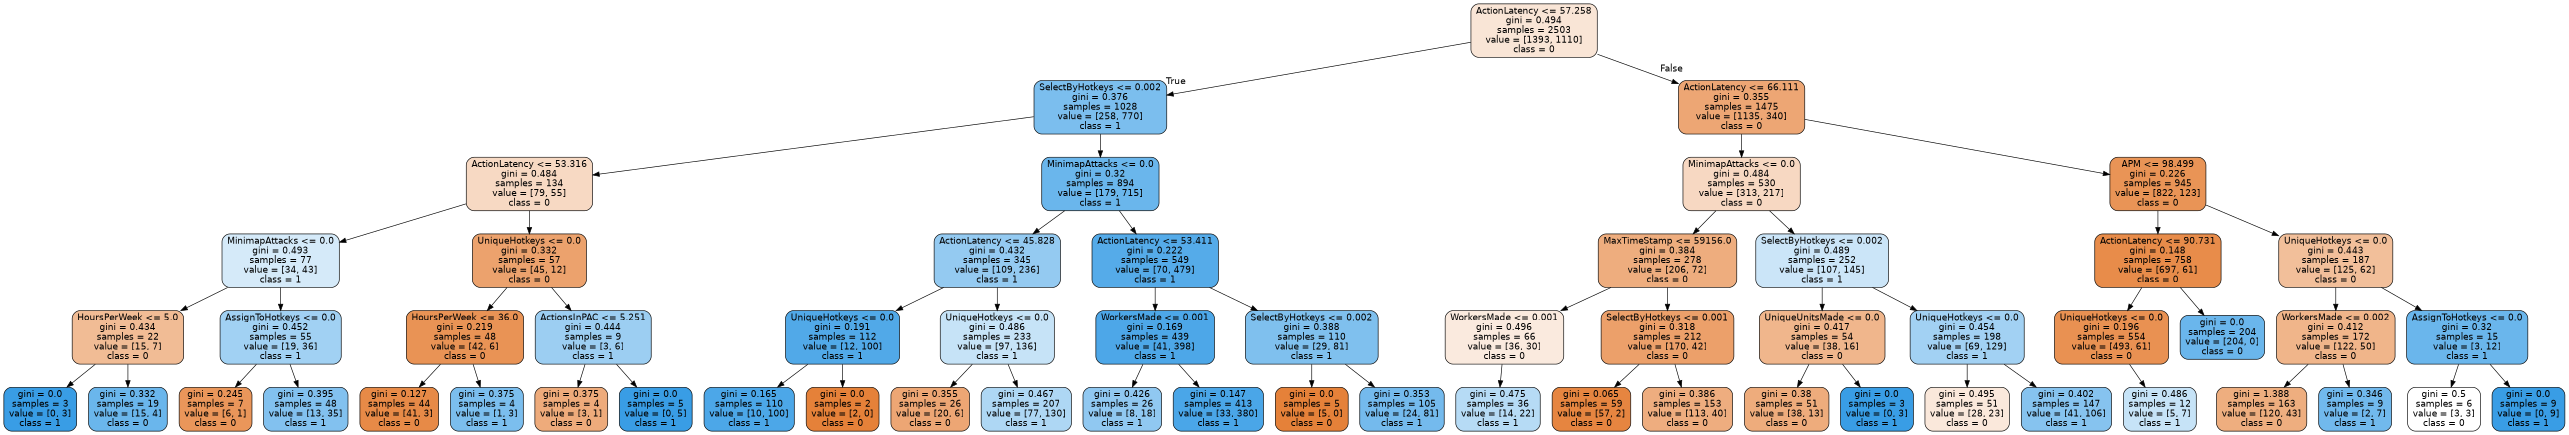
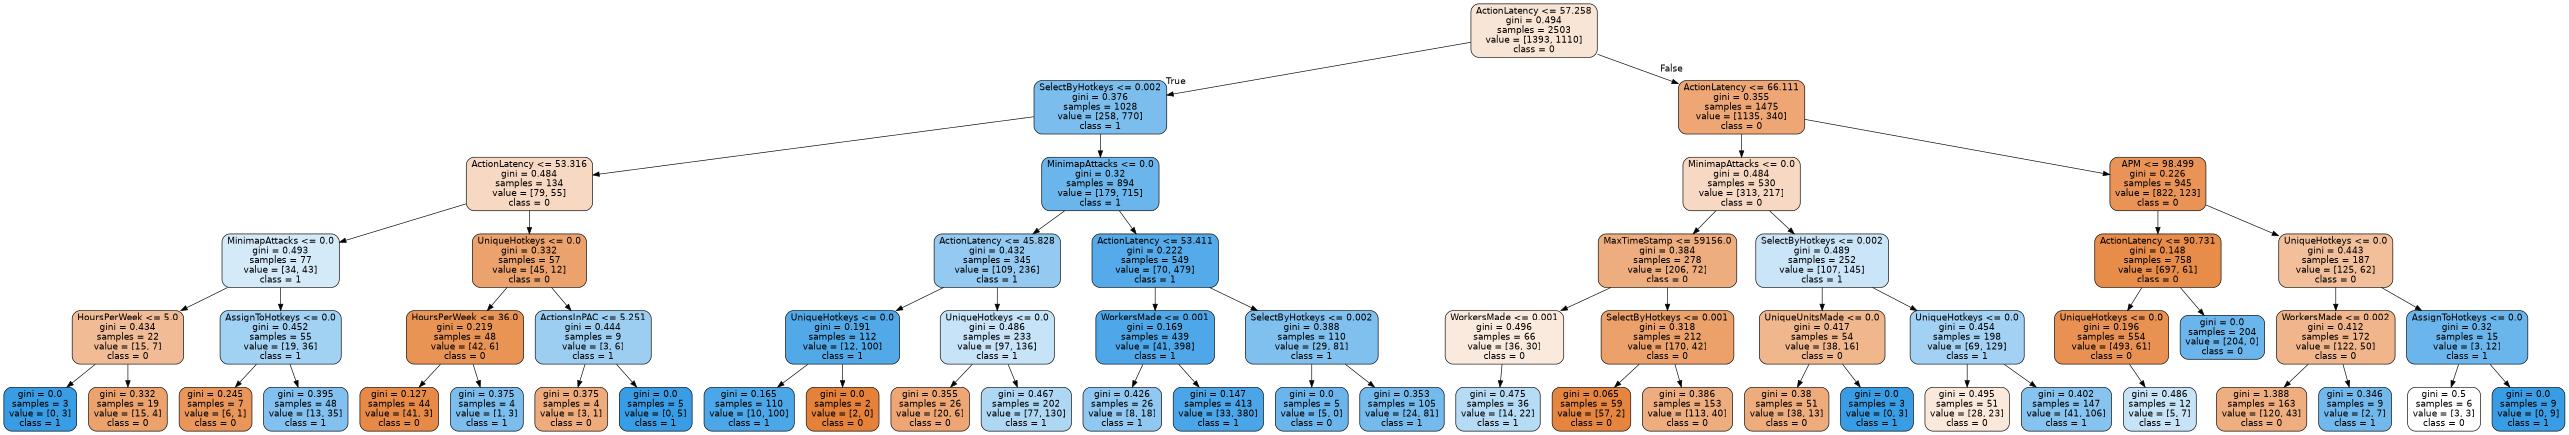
node "gini = 0.332 samples = 19 value = [15, 4] class = 0": fillcolor #399de5bf -> #e58139bb
node "gini = 0.467 samples = 207 value = [77, 130] class = 1": label "gini = 0.467 samples = 207 value = [77, 130] class = 1" -> "gini = 0.467 samples = 202 value = [77, 130] class = 1"
node "gini = 0.0 samples = 5 value = [5, 0] class = 0": fillcolor #e58139ff -> #399de5bf
